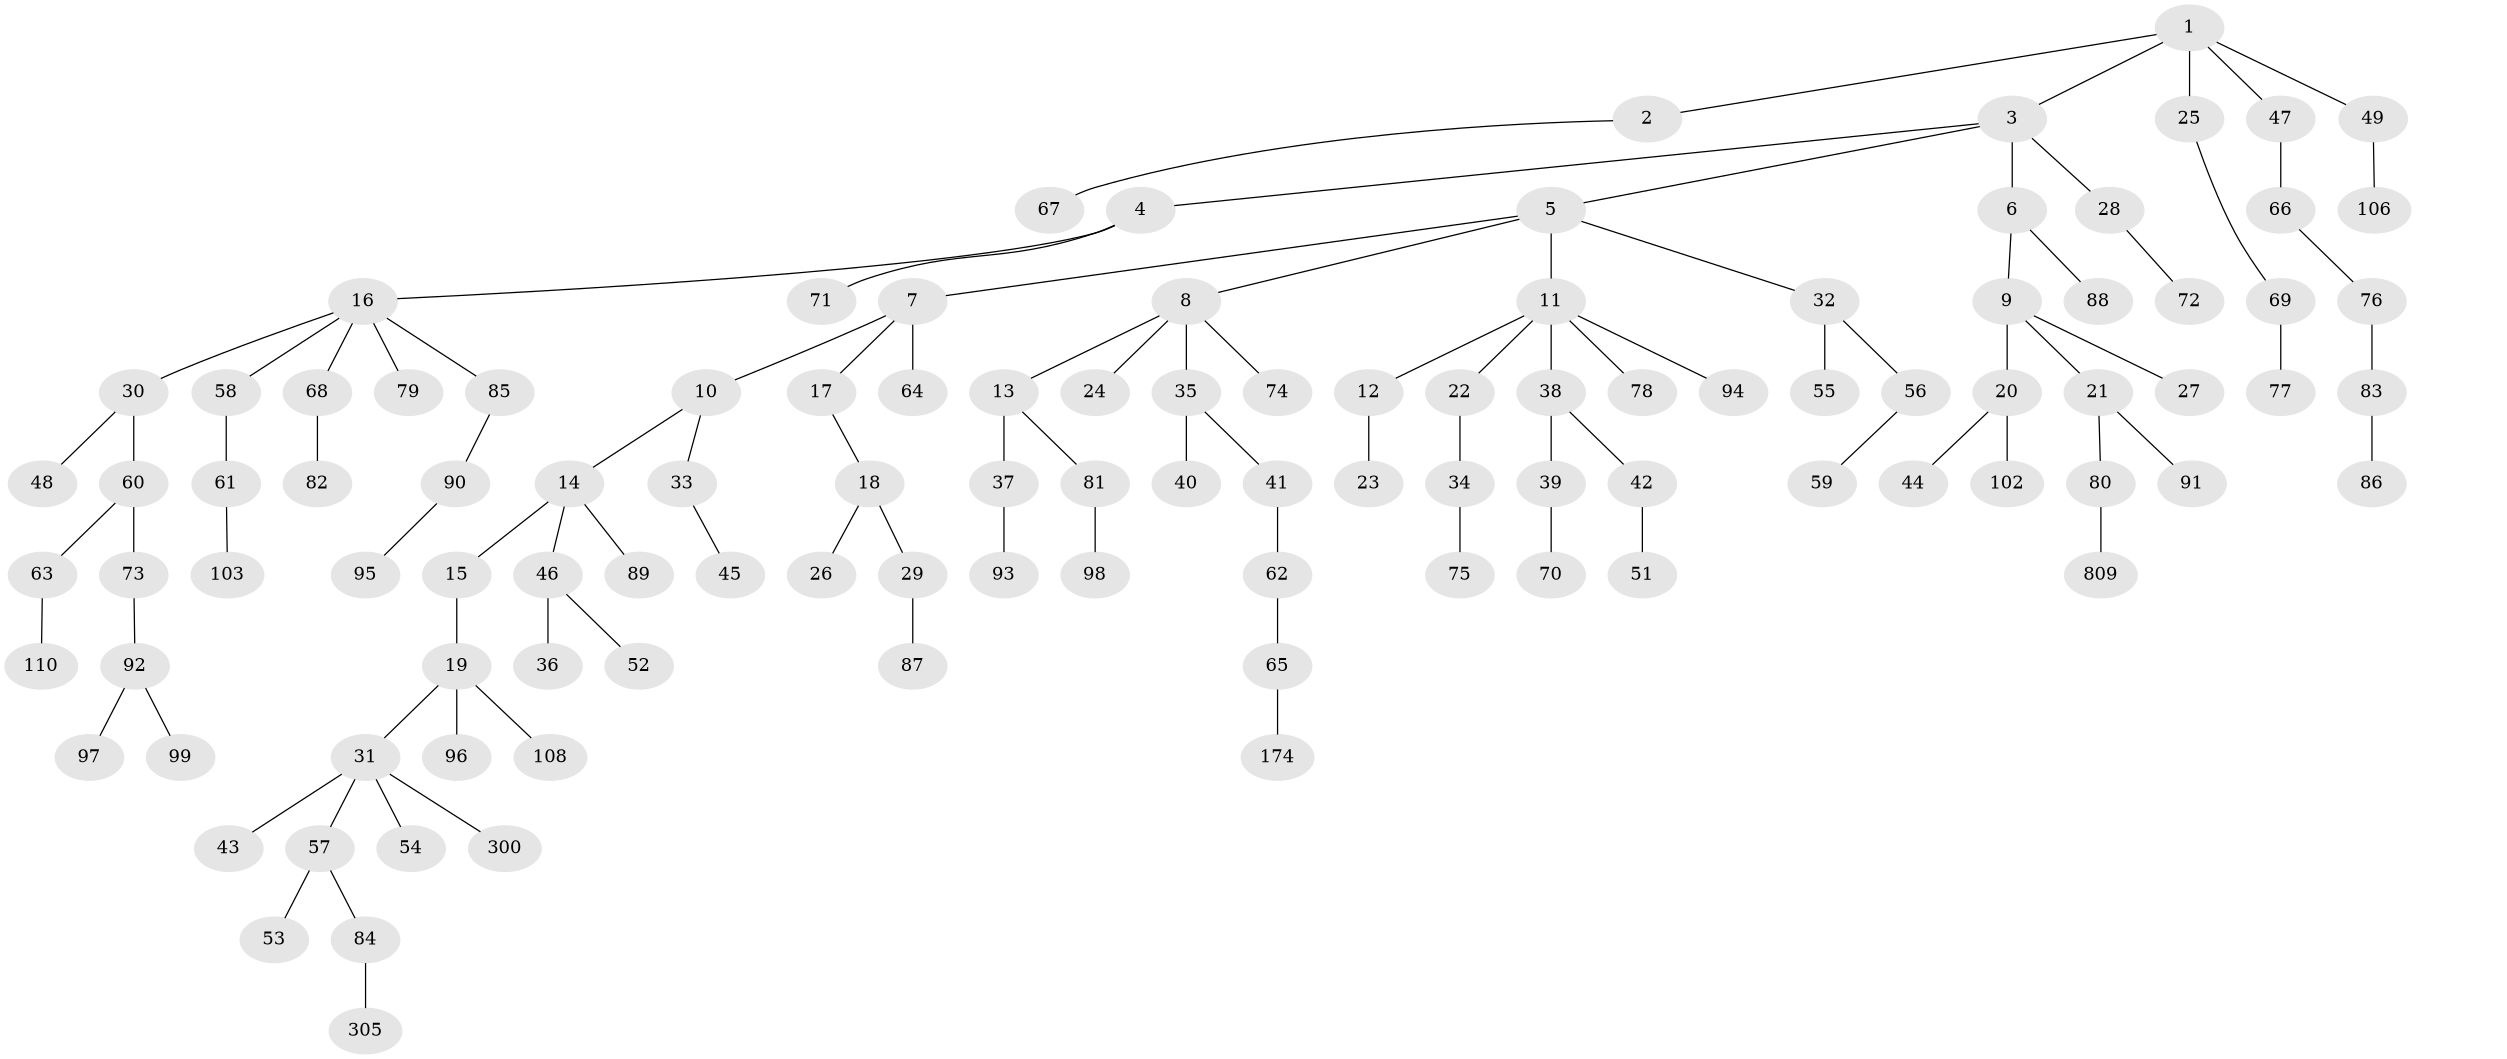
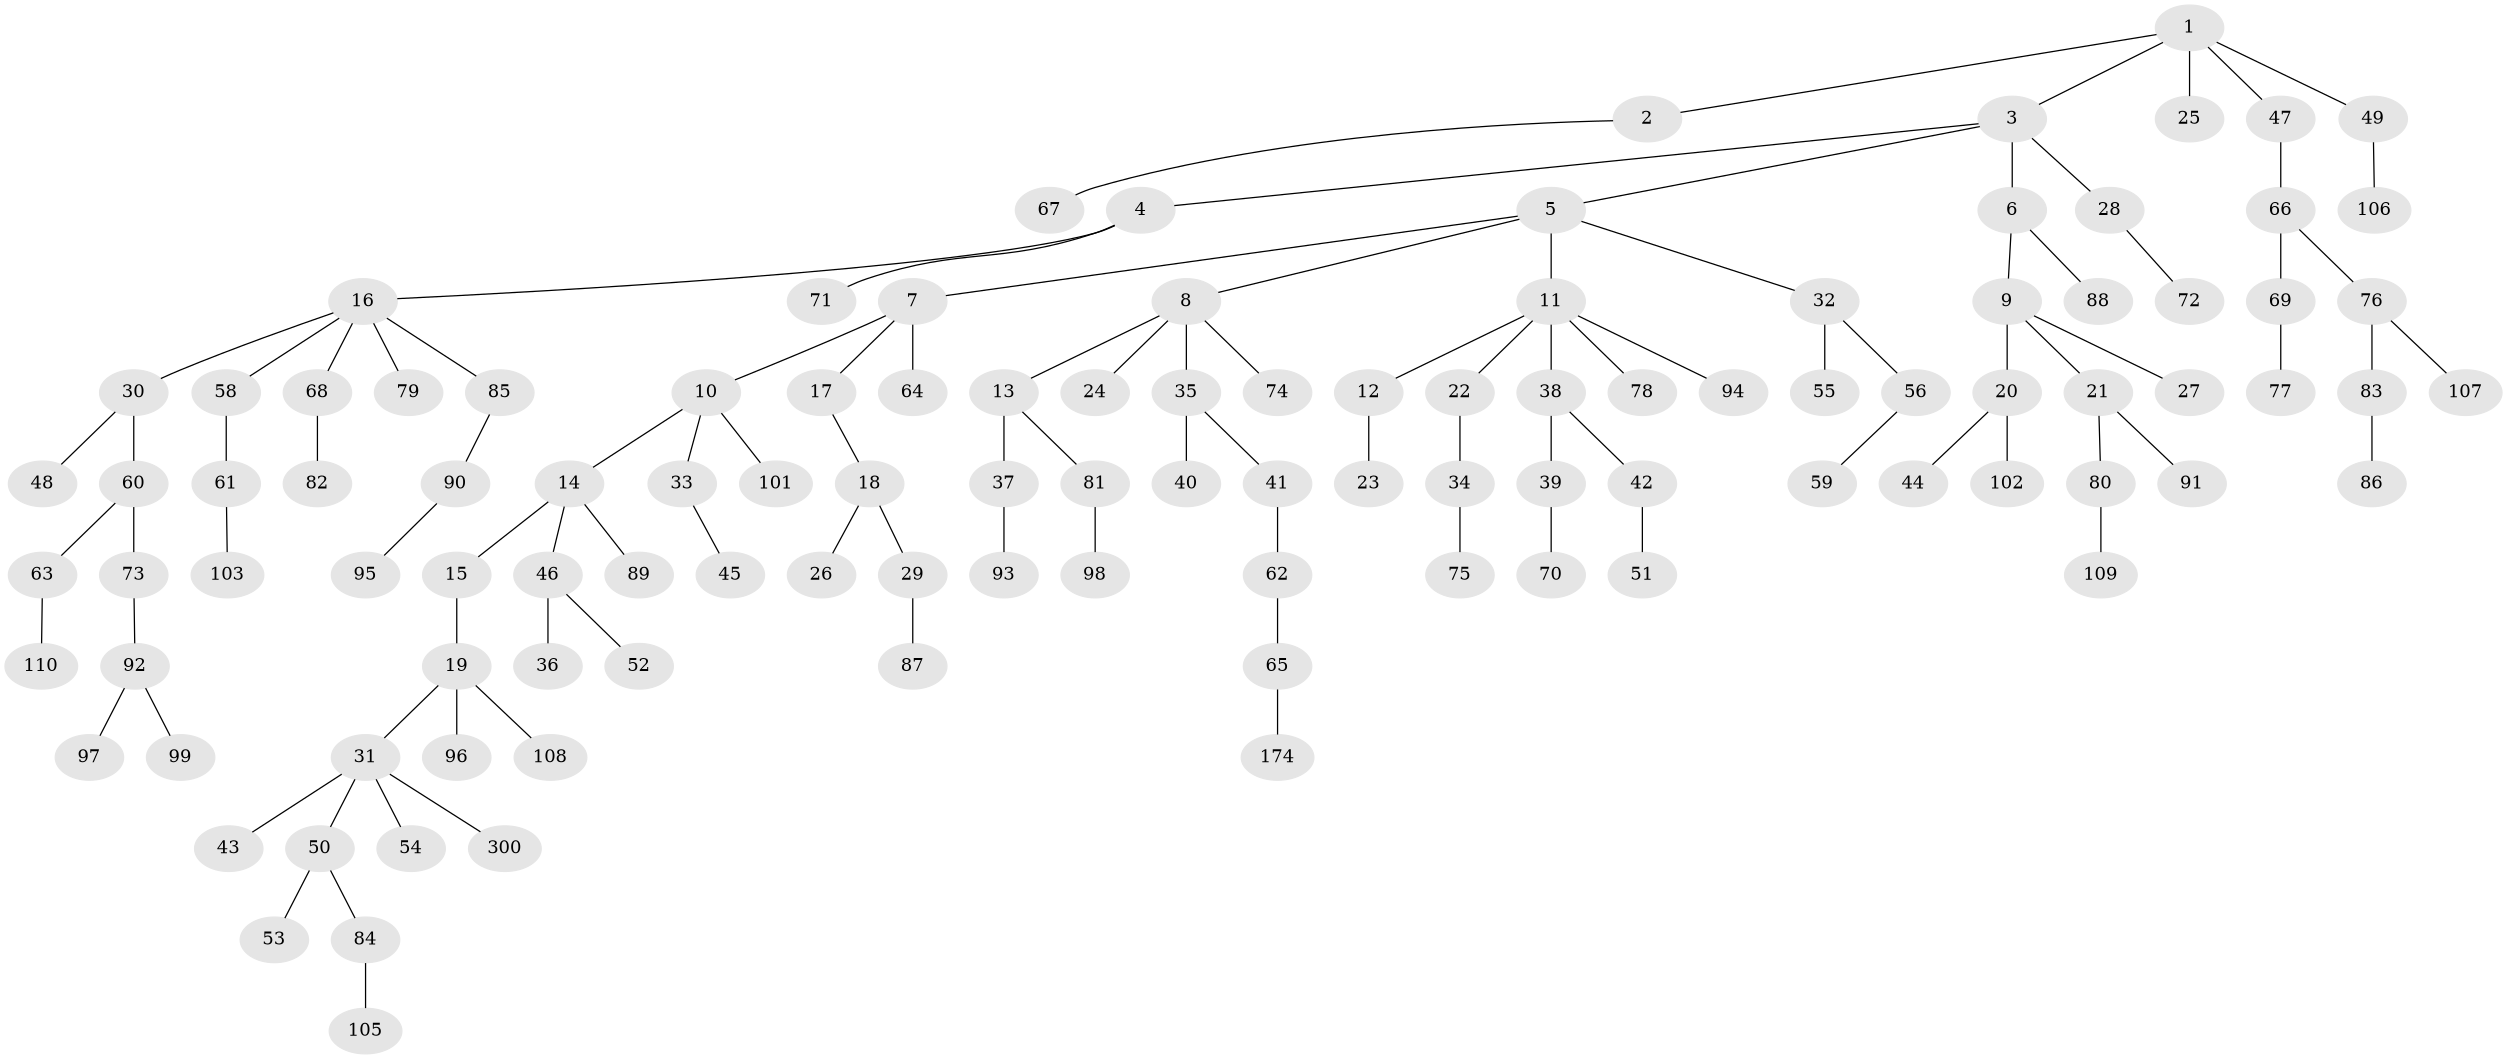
edge "25" -- "69": now "66" -- "69"
node "107": added
node "101": added
node "809": label "809" -> "109"
node "57": label "57" -> "50"
node "305": label "305" -> "105"
